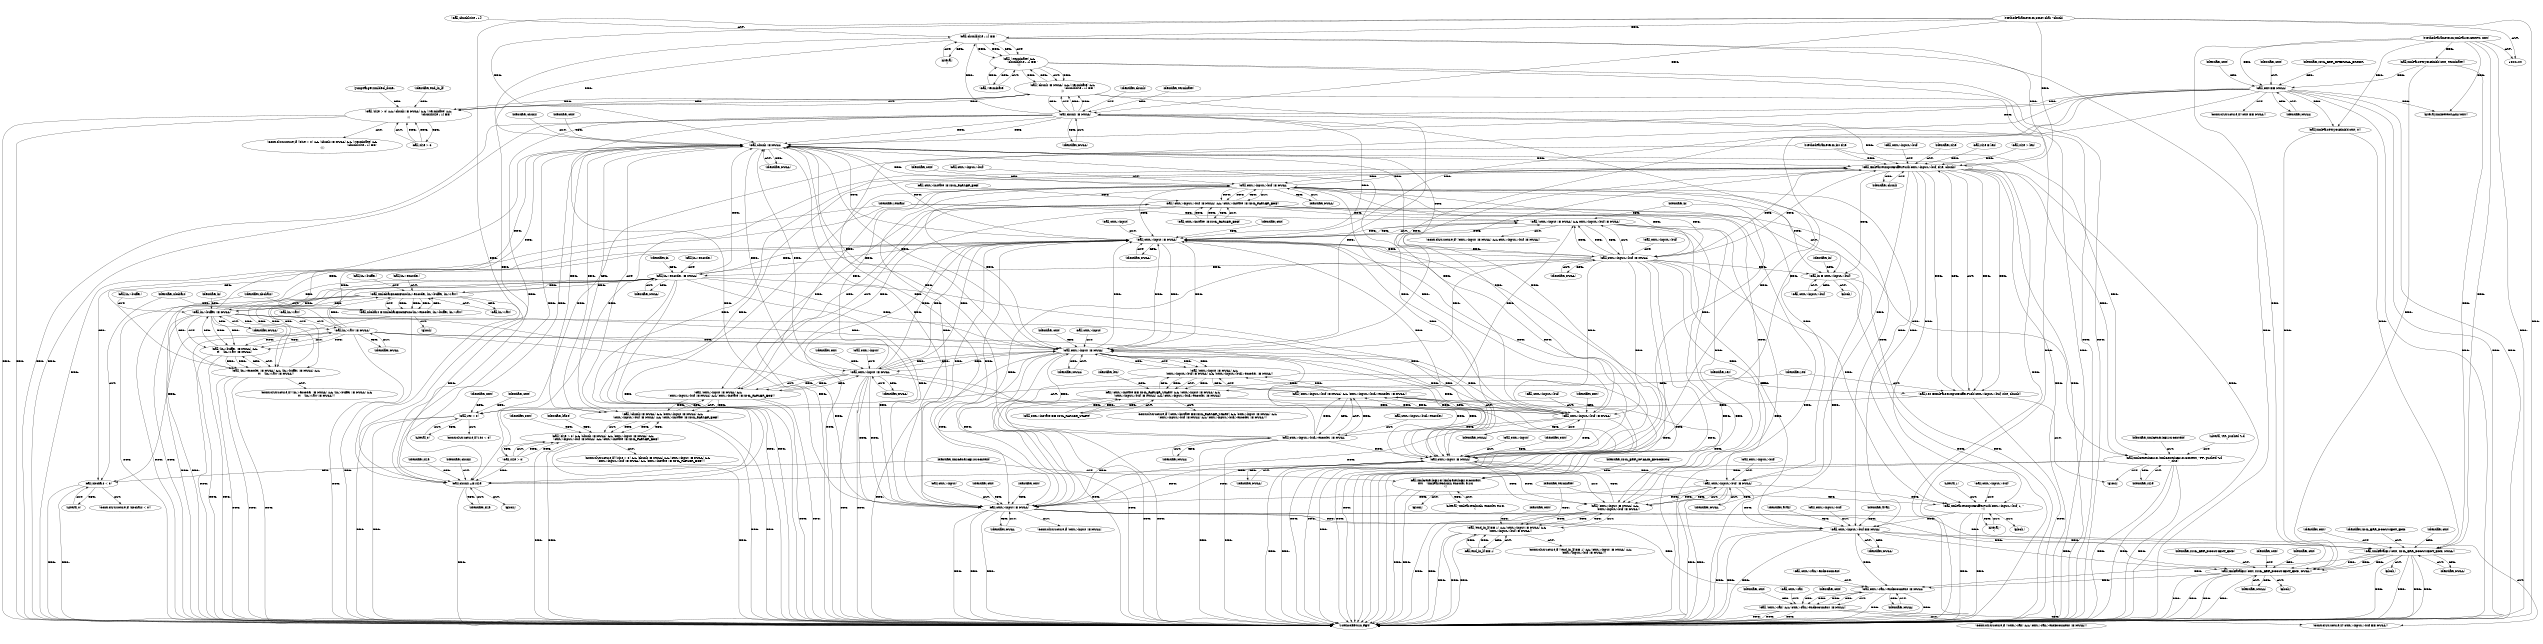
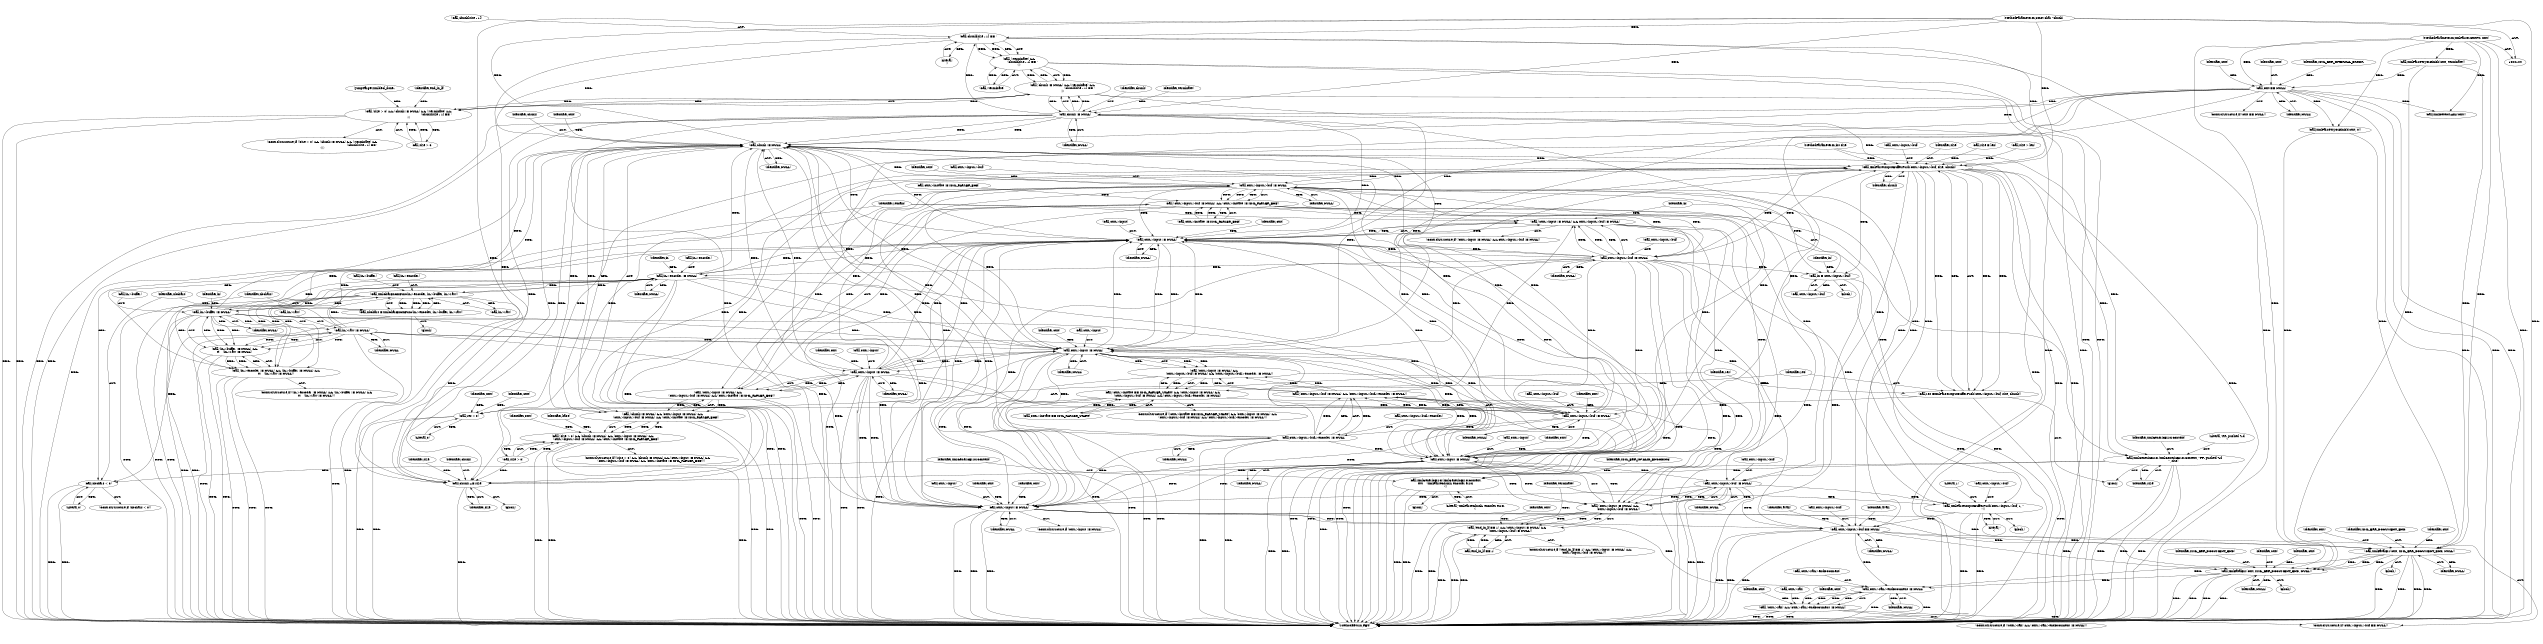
node "(Literal,xmlDetectSAX2(ctxt))": label "(Literal,xmlDetectSAX2(ctxt))" -> "(Call,xmlDetectSAX2(ctxt))"
node "(Identifier,len)": removed
node "(ControlStructure,if (res < 0))": removed
edge "(Call,ctxt->sax)" -> "(Call,(ctxt->sax) && (ctxt->sax->endDocument != NULL))": label "AST: " -> "CFG: "
